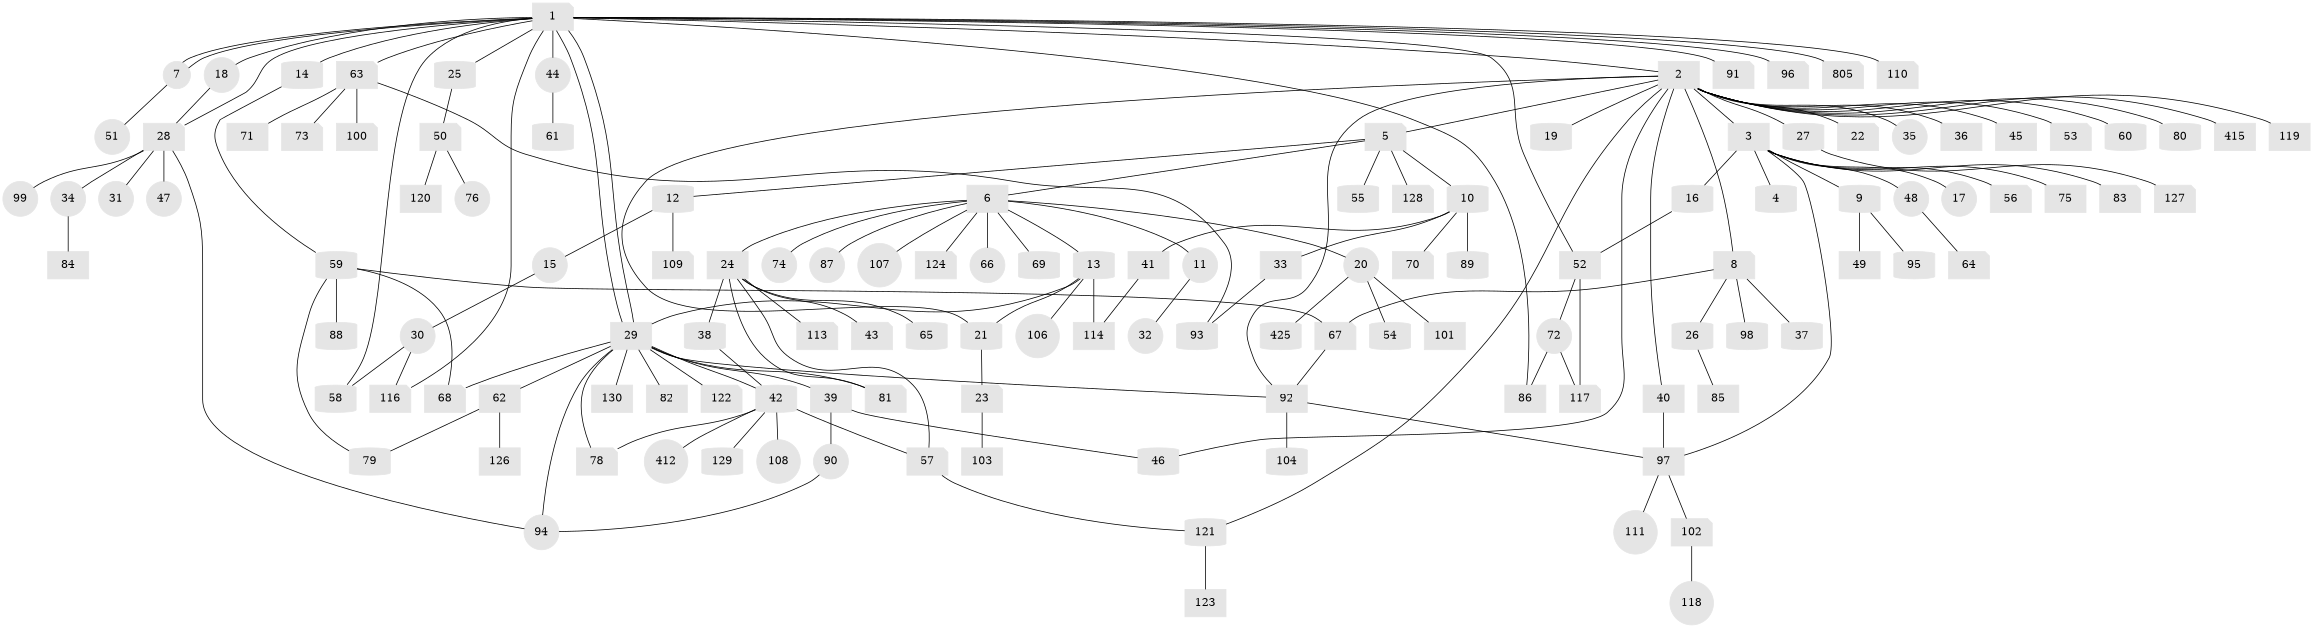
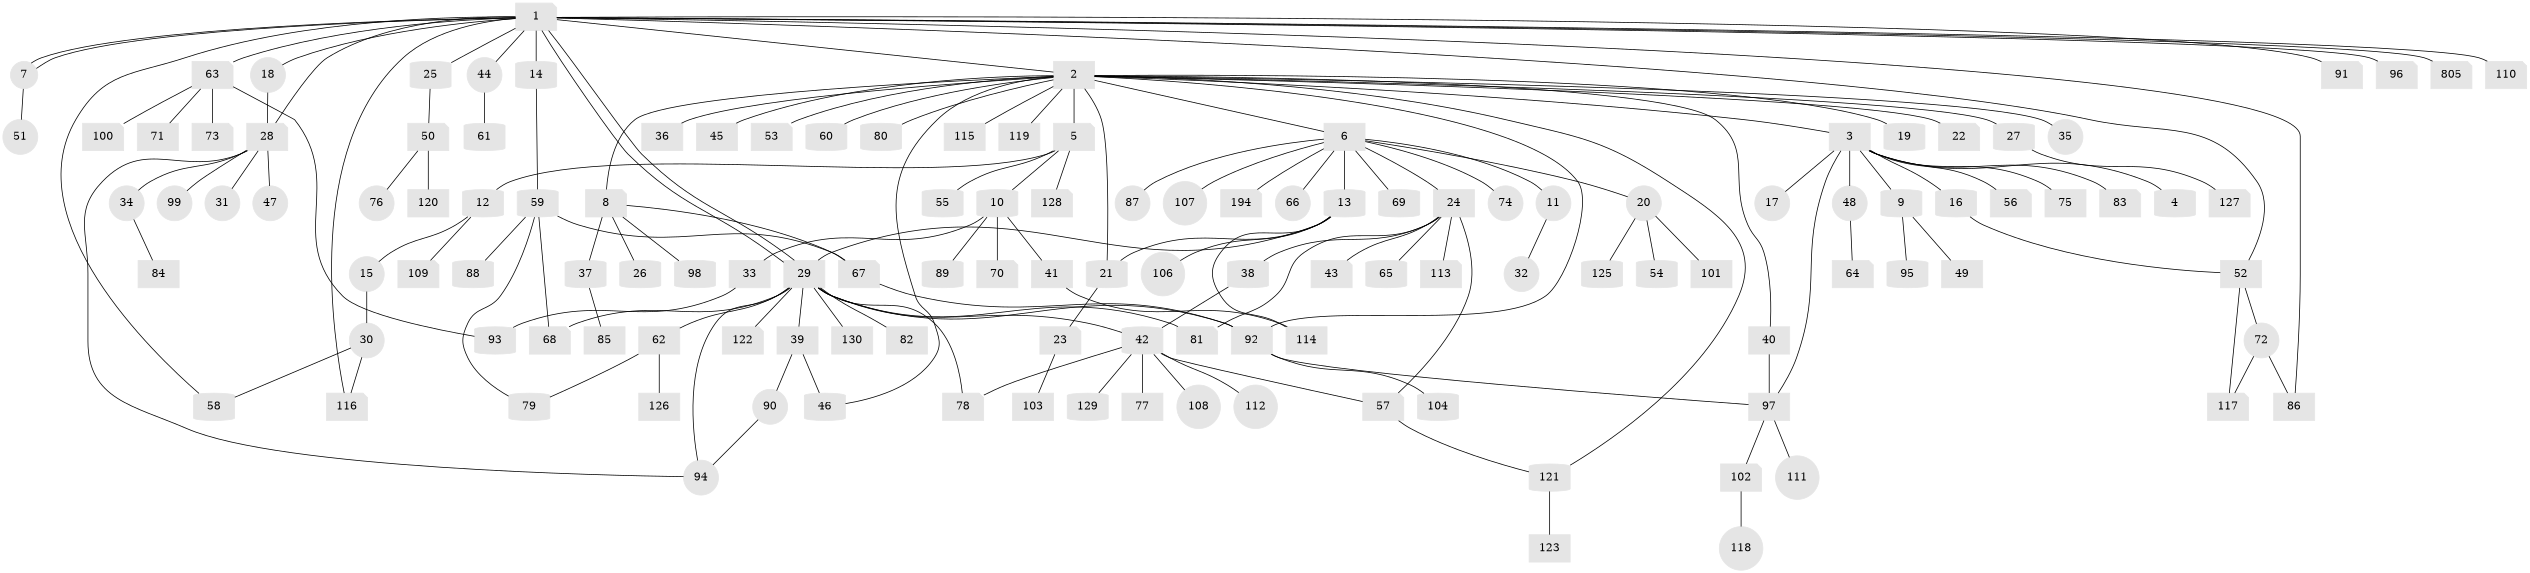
node "415": label "415" -> "115"
edge "5" -- "6": now "2" -- "6"
node "124": label "124" -> "194"
node "425": label "425" -> "125"
edge "26" -- "85": now "37" -- "85"
node "77": added
node "412": label "412" -> "112"
